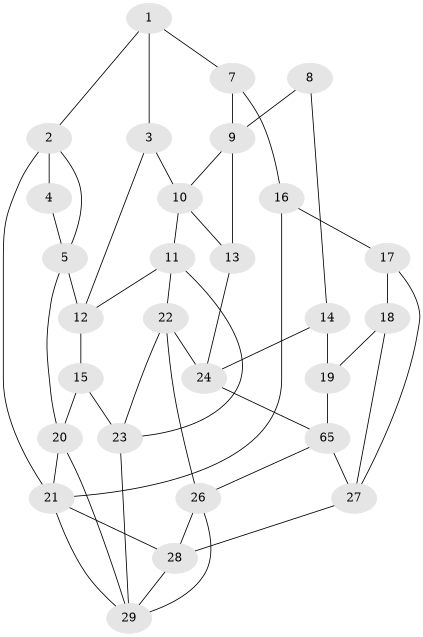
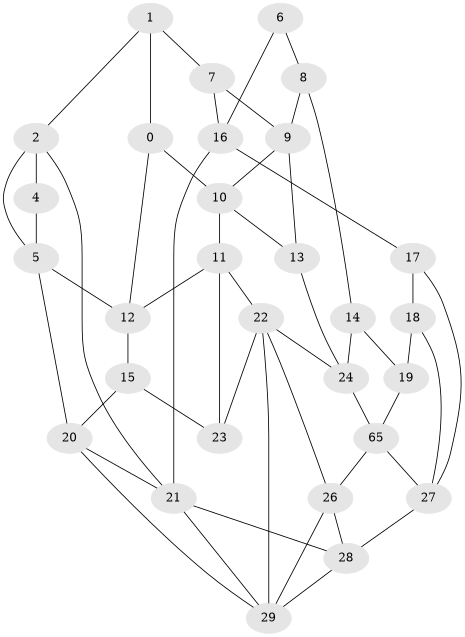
node "6": added
node "3": label "3" -> "0"
edge "23" -- "29": now "22" -- "29"
